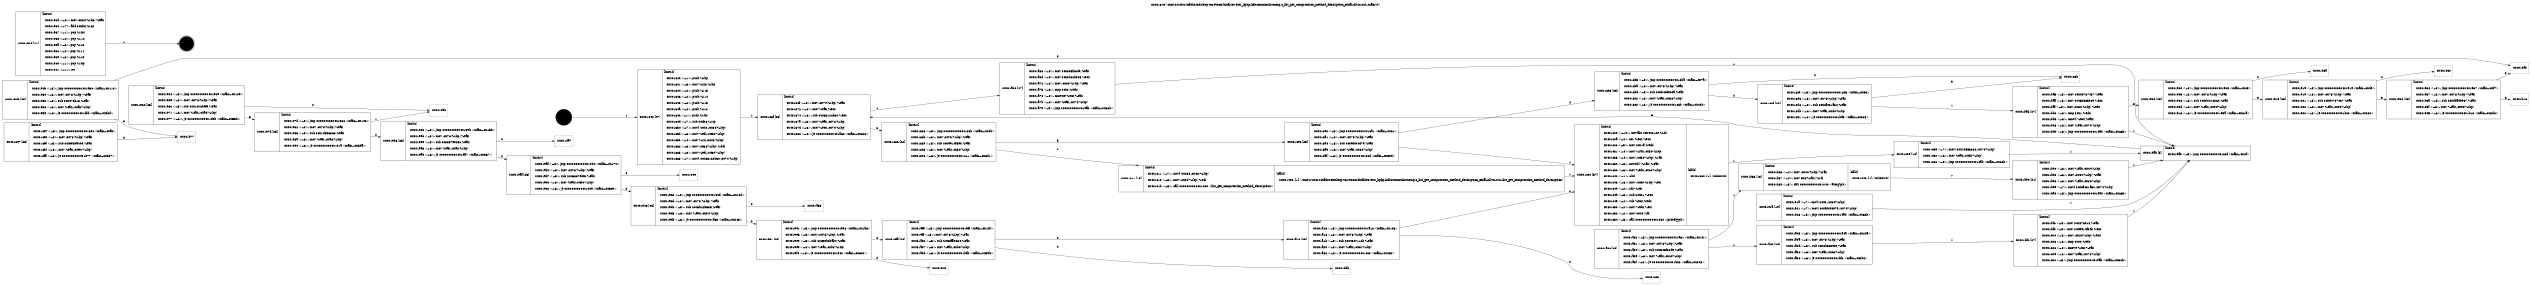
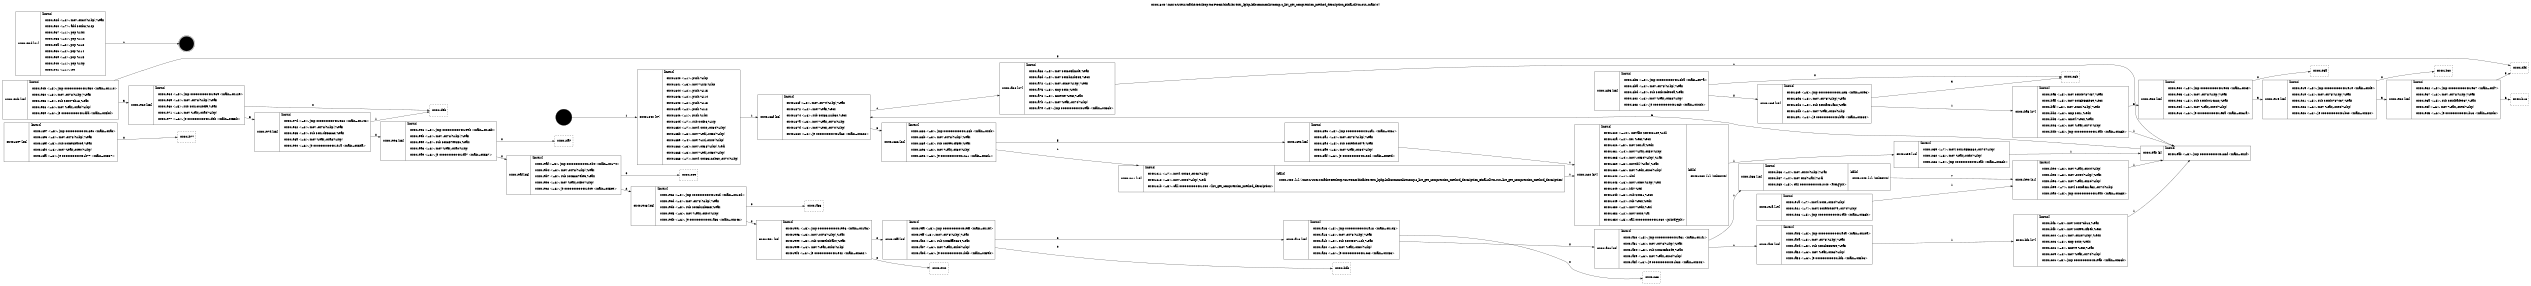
edge "0x40189c [25]" -> "0x4018b5 [25]": removed, label "4"
edge "0x40194b [25]" -> "0x401b77": now "0x40194b [25]" -> "0x401964 [25]"
edge "0x401a13 [25]" -> "0x401c20 [57]": now "0x401a13 [25]" -> "0x401a2c [25]"
edge "0x401e1a [19]" -> "0x401eab [5]": now "0x401e1a [19]" -> "0x401b90 [21]"
